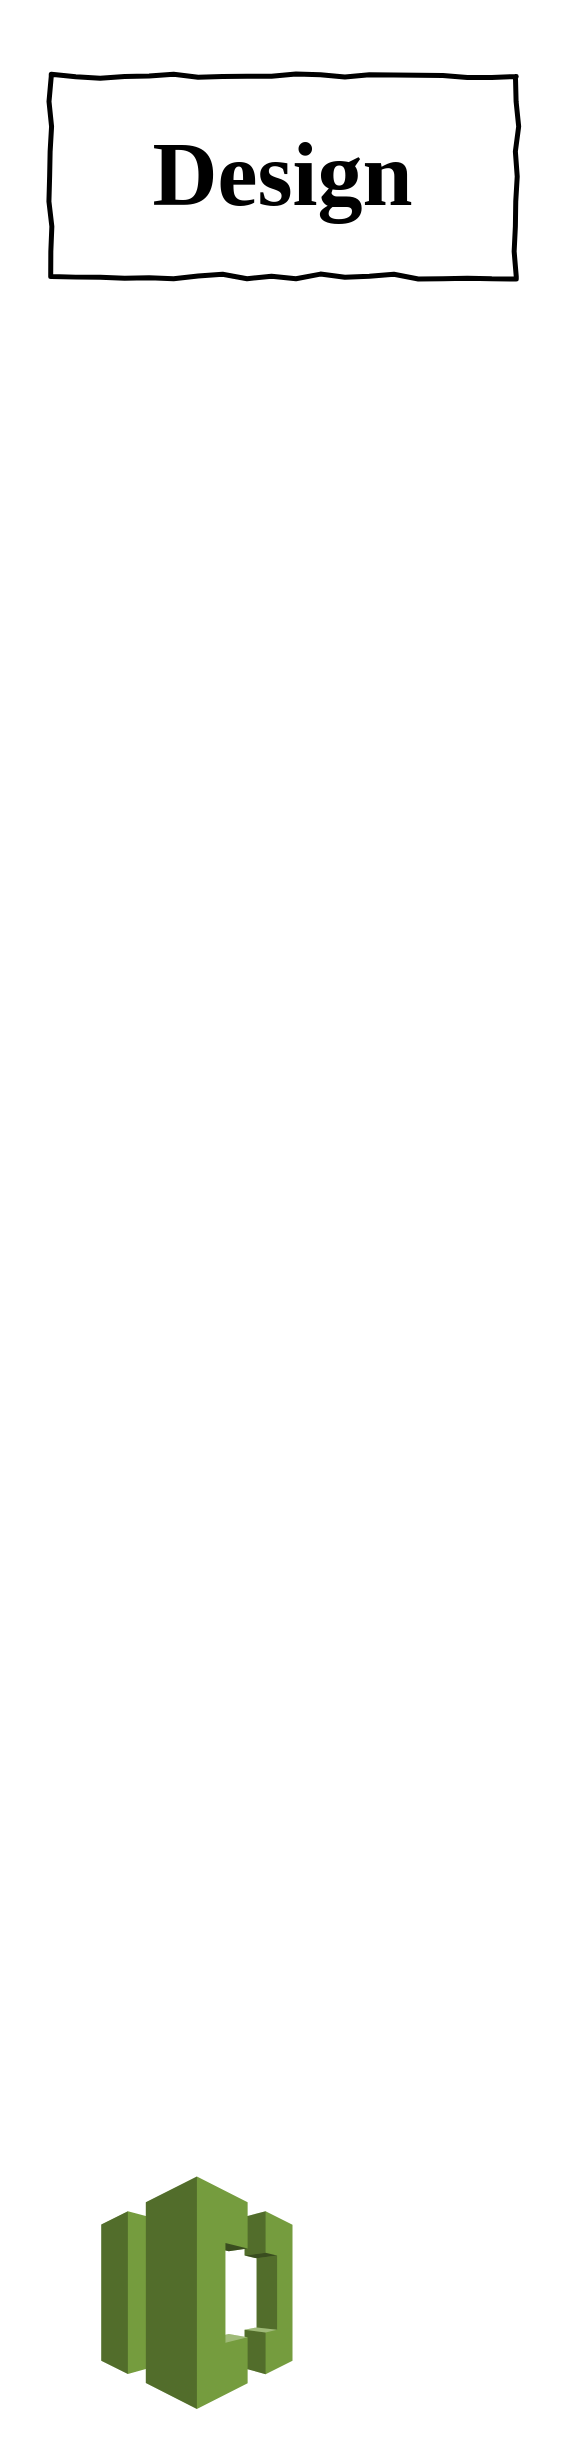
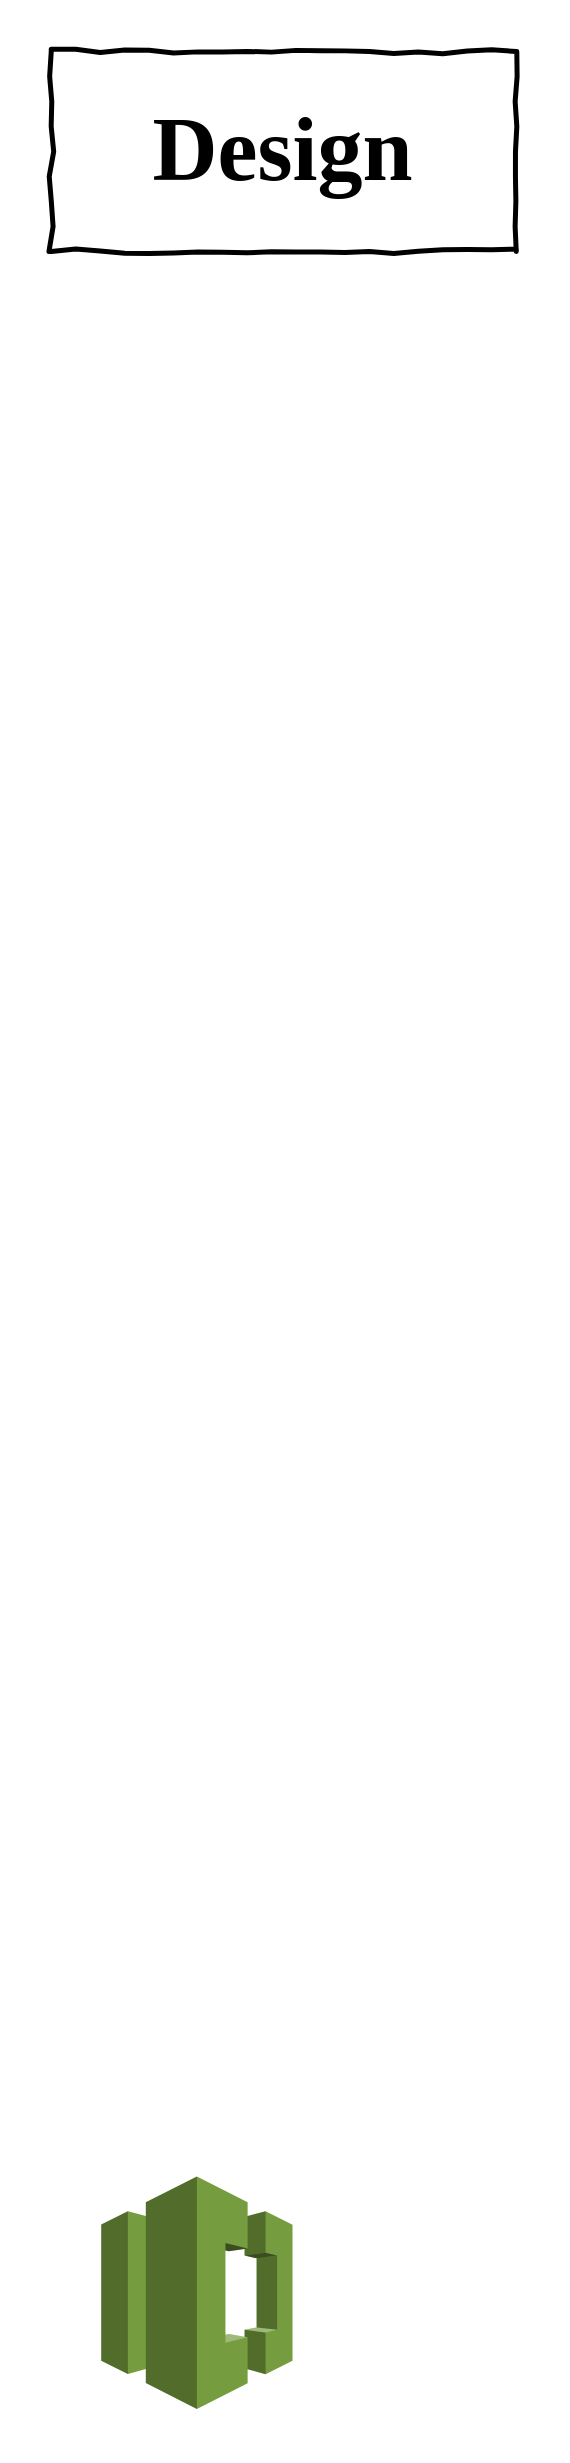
node "Design": moved (284, 176) -> (284, 151)
